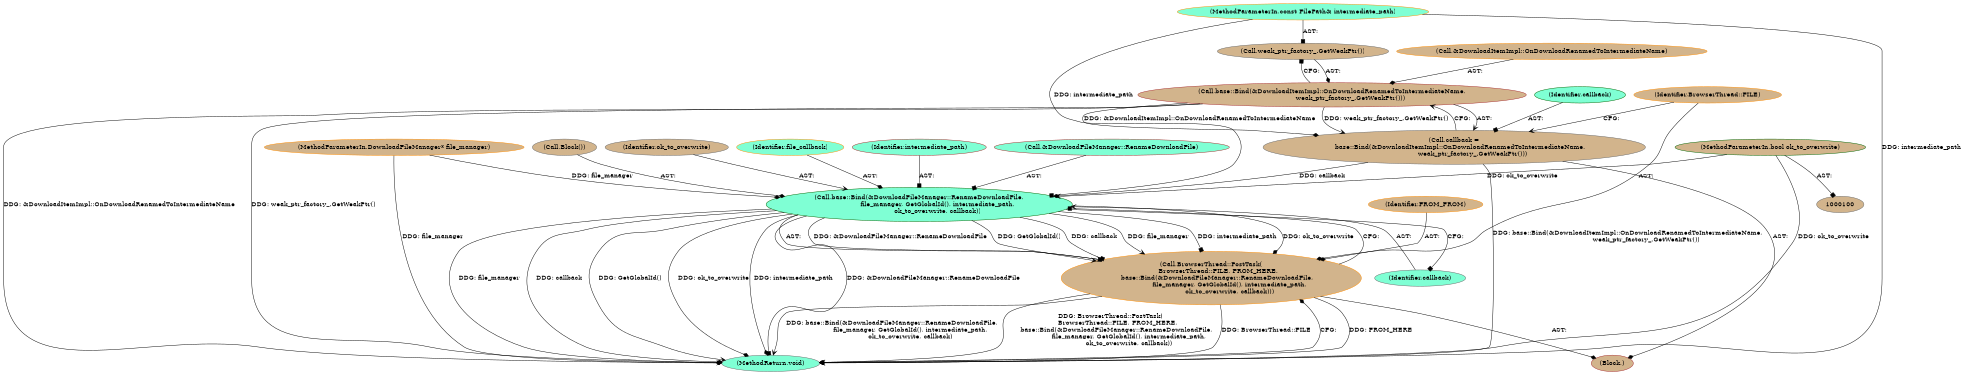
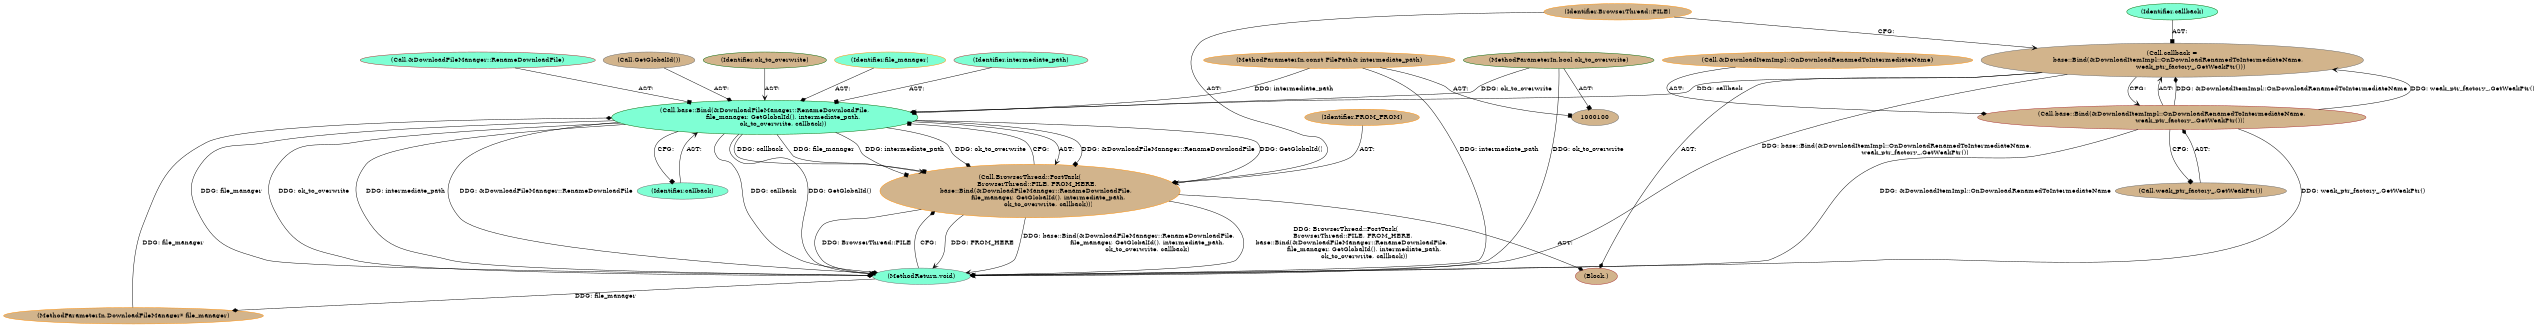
node "(MethodParameterIn,const FilePath& intermediate_path)": fillcolor aquamarine -> tan
edge "(MethodParameterIn,const FilePath& intermediate_path)" -> "(Call,weak_ptr_factory_.GetWeakPtr())": now "(MethodParameterIn,const FilePath& intermediate_path)" -> "1000100"
node "(Call,Block())": label "(Call,Block())" -> "(Call,GetGlobalId())"
node "(Identifier,ok_to_overwrite)": color gray40 -> darkgreen
node "(Identifier,file_callback)": label "(Identifier,file_callback)" -> "(Identifier,file_manager)"
edge "(MethodParameterIn,DownloadFileManager* file_manager)" -> "(MethodReturn,void)": reversed
